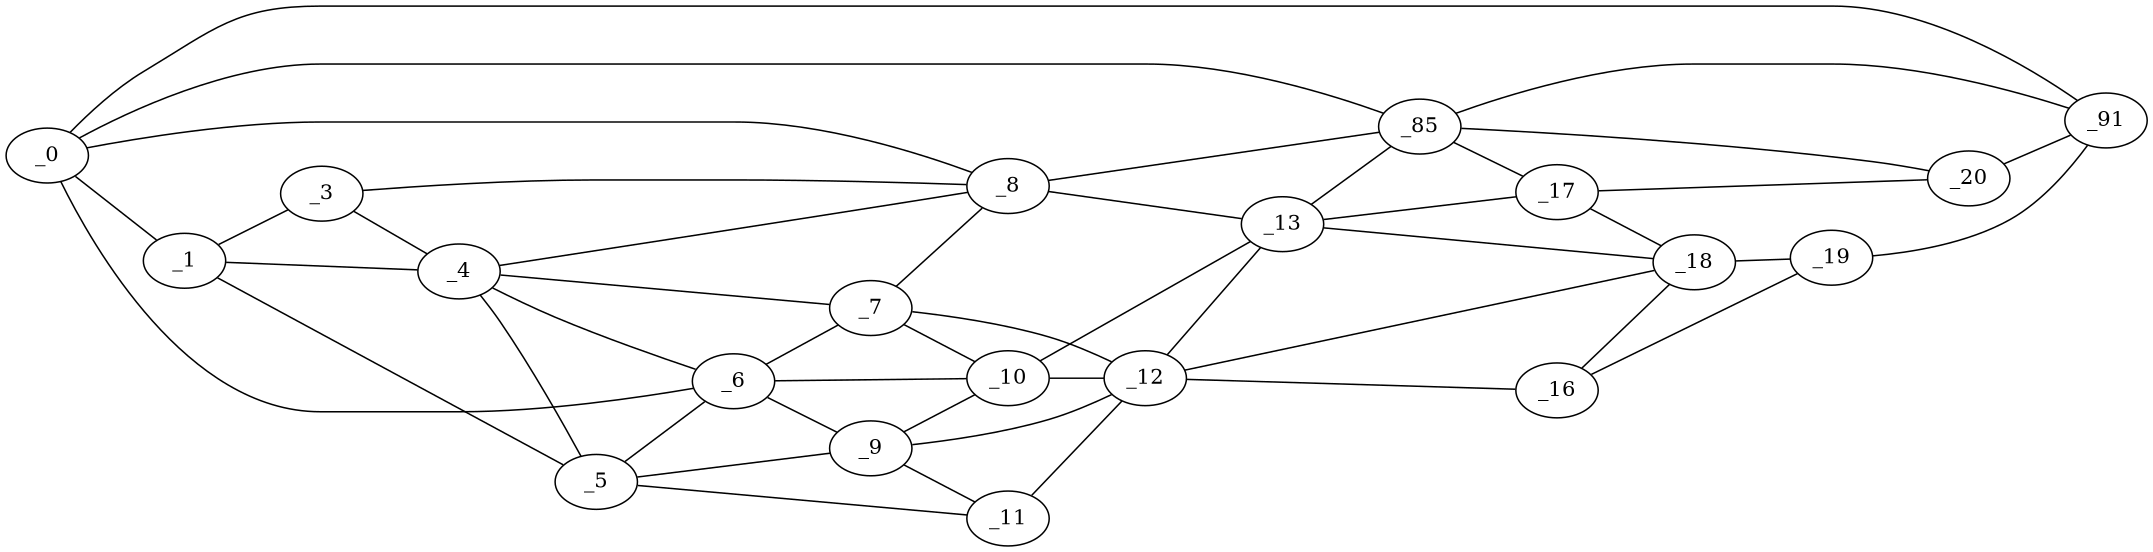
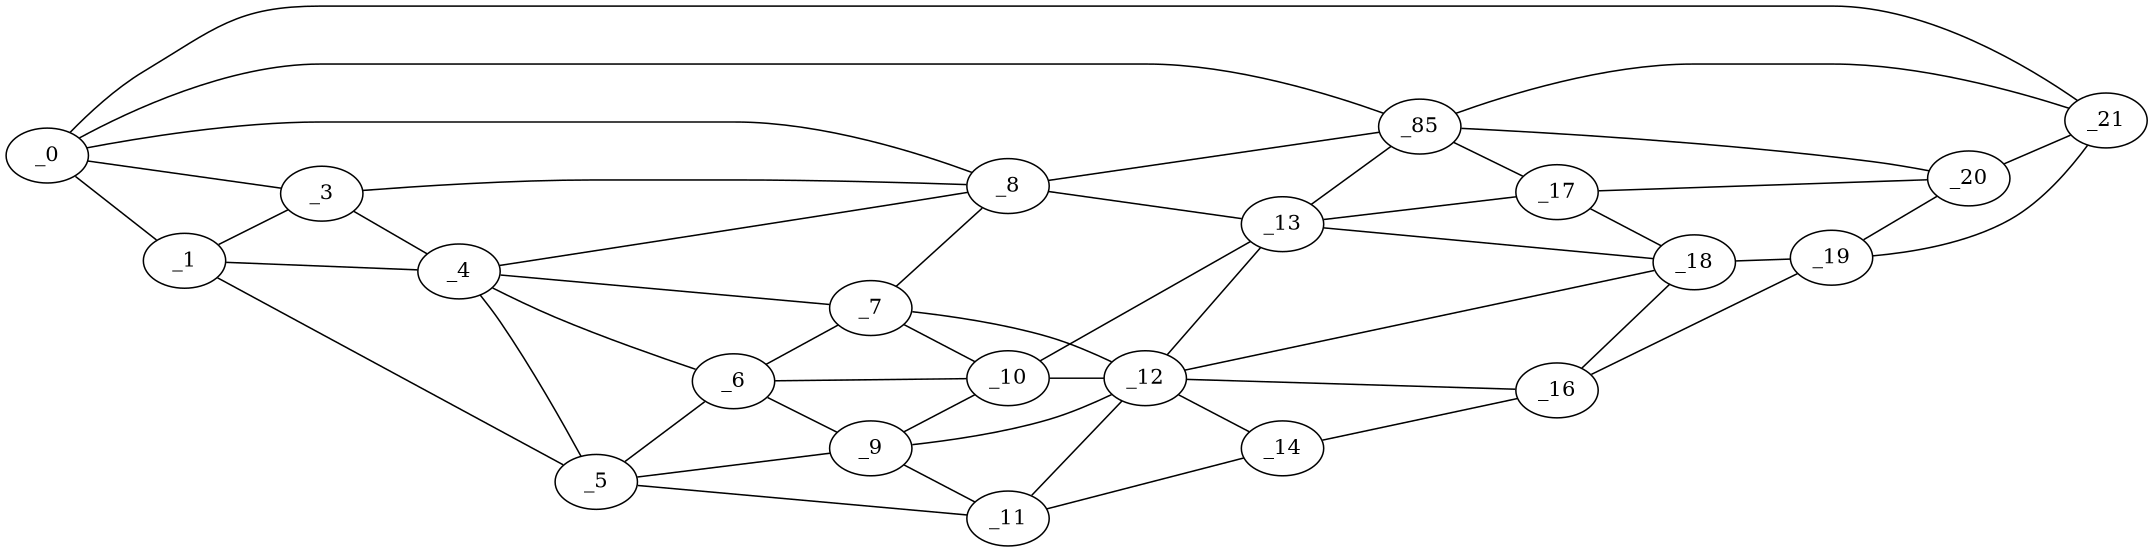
node "_91": label "_91" -> "_21"
edge "_20" -- "_19": added
edge "_0" -- "_6": now "_0" -- "_3"
node "_14": added
